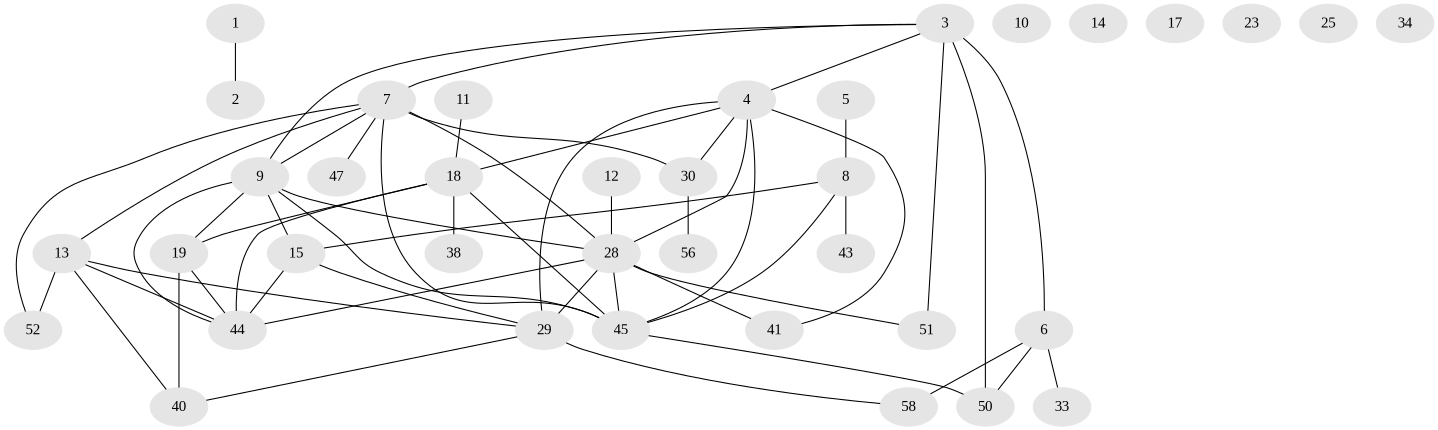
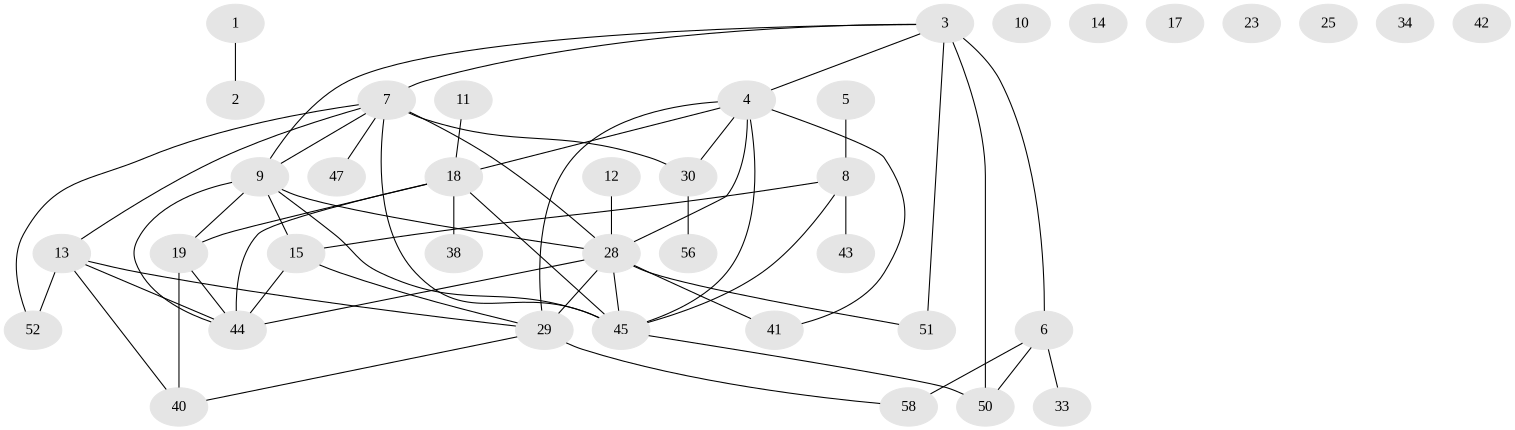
node "42": added
